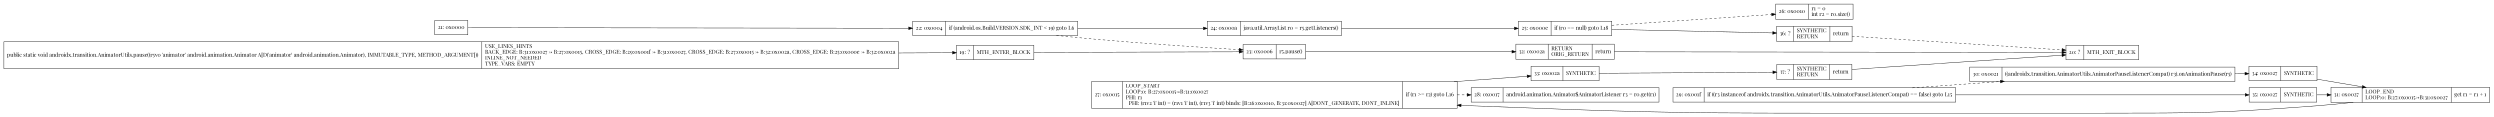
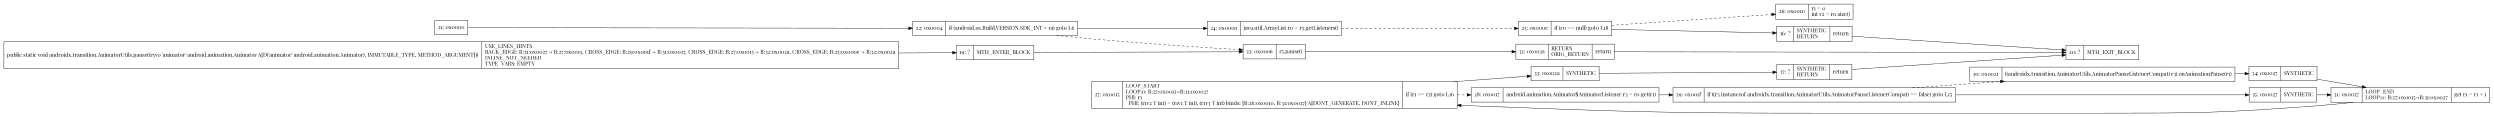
edge "24: 0x000a" -> "25: 0x000e": style solid -> dashed
edge "36: ?" -> "20: ?": style dashed -> solid
edge "28: 0x0017" -> "29: 0x001f": added
